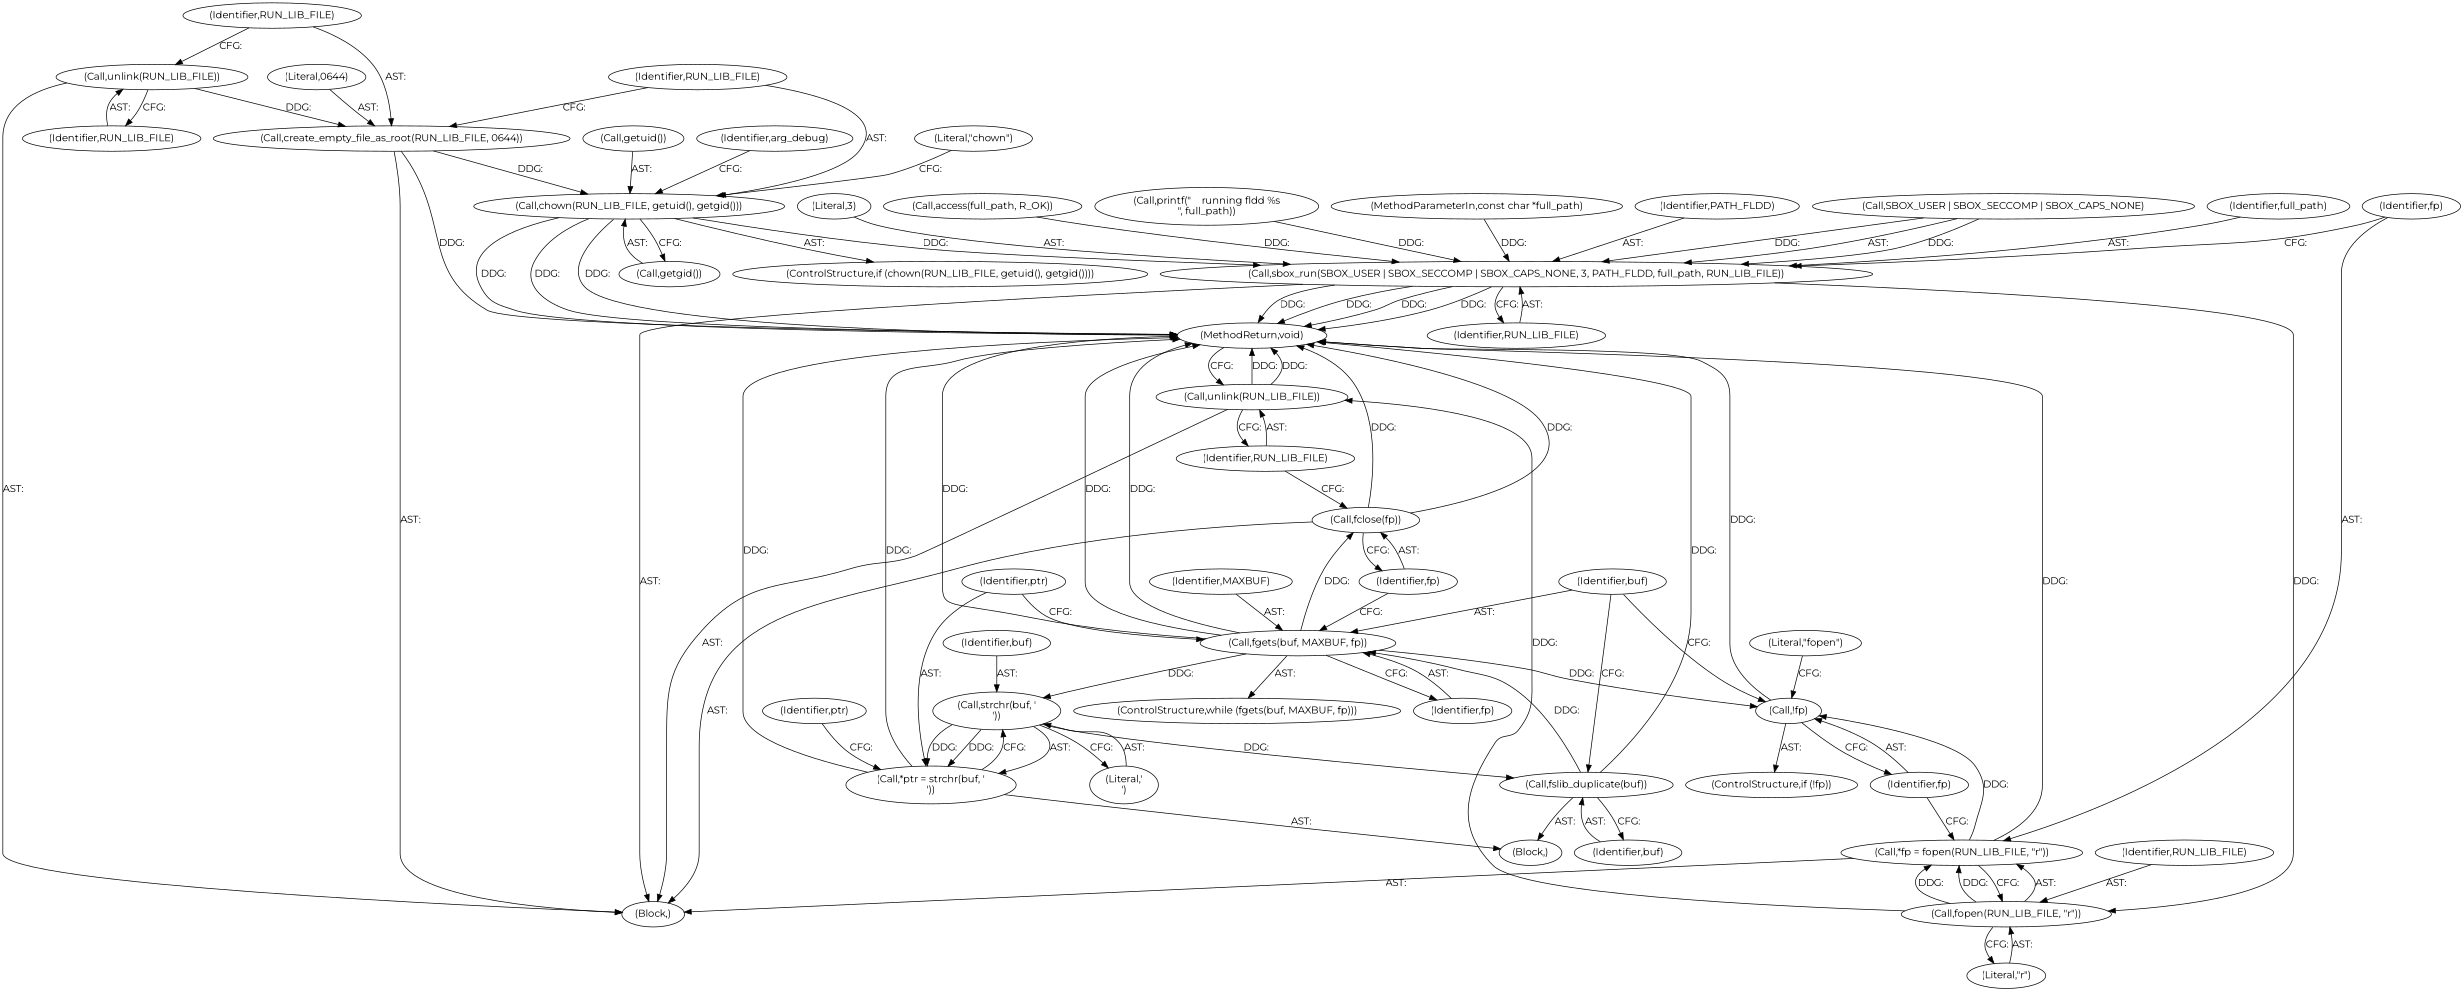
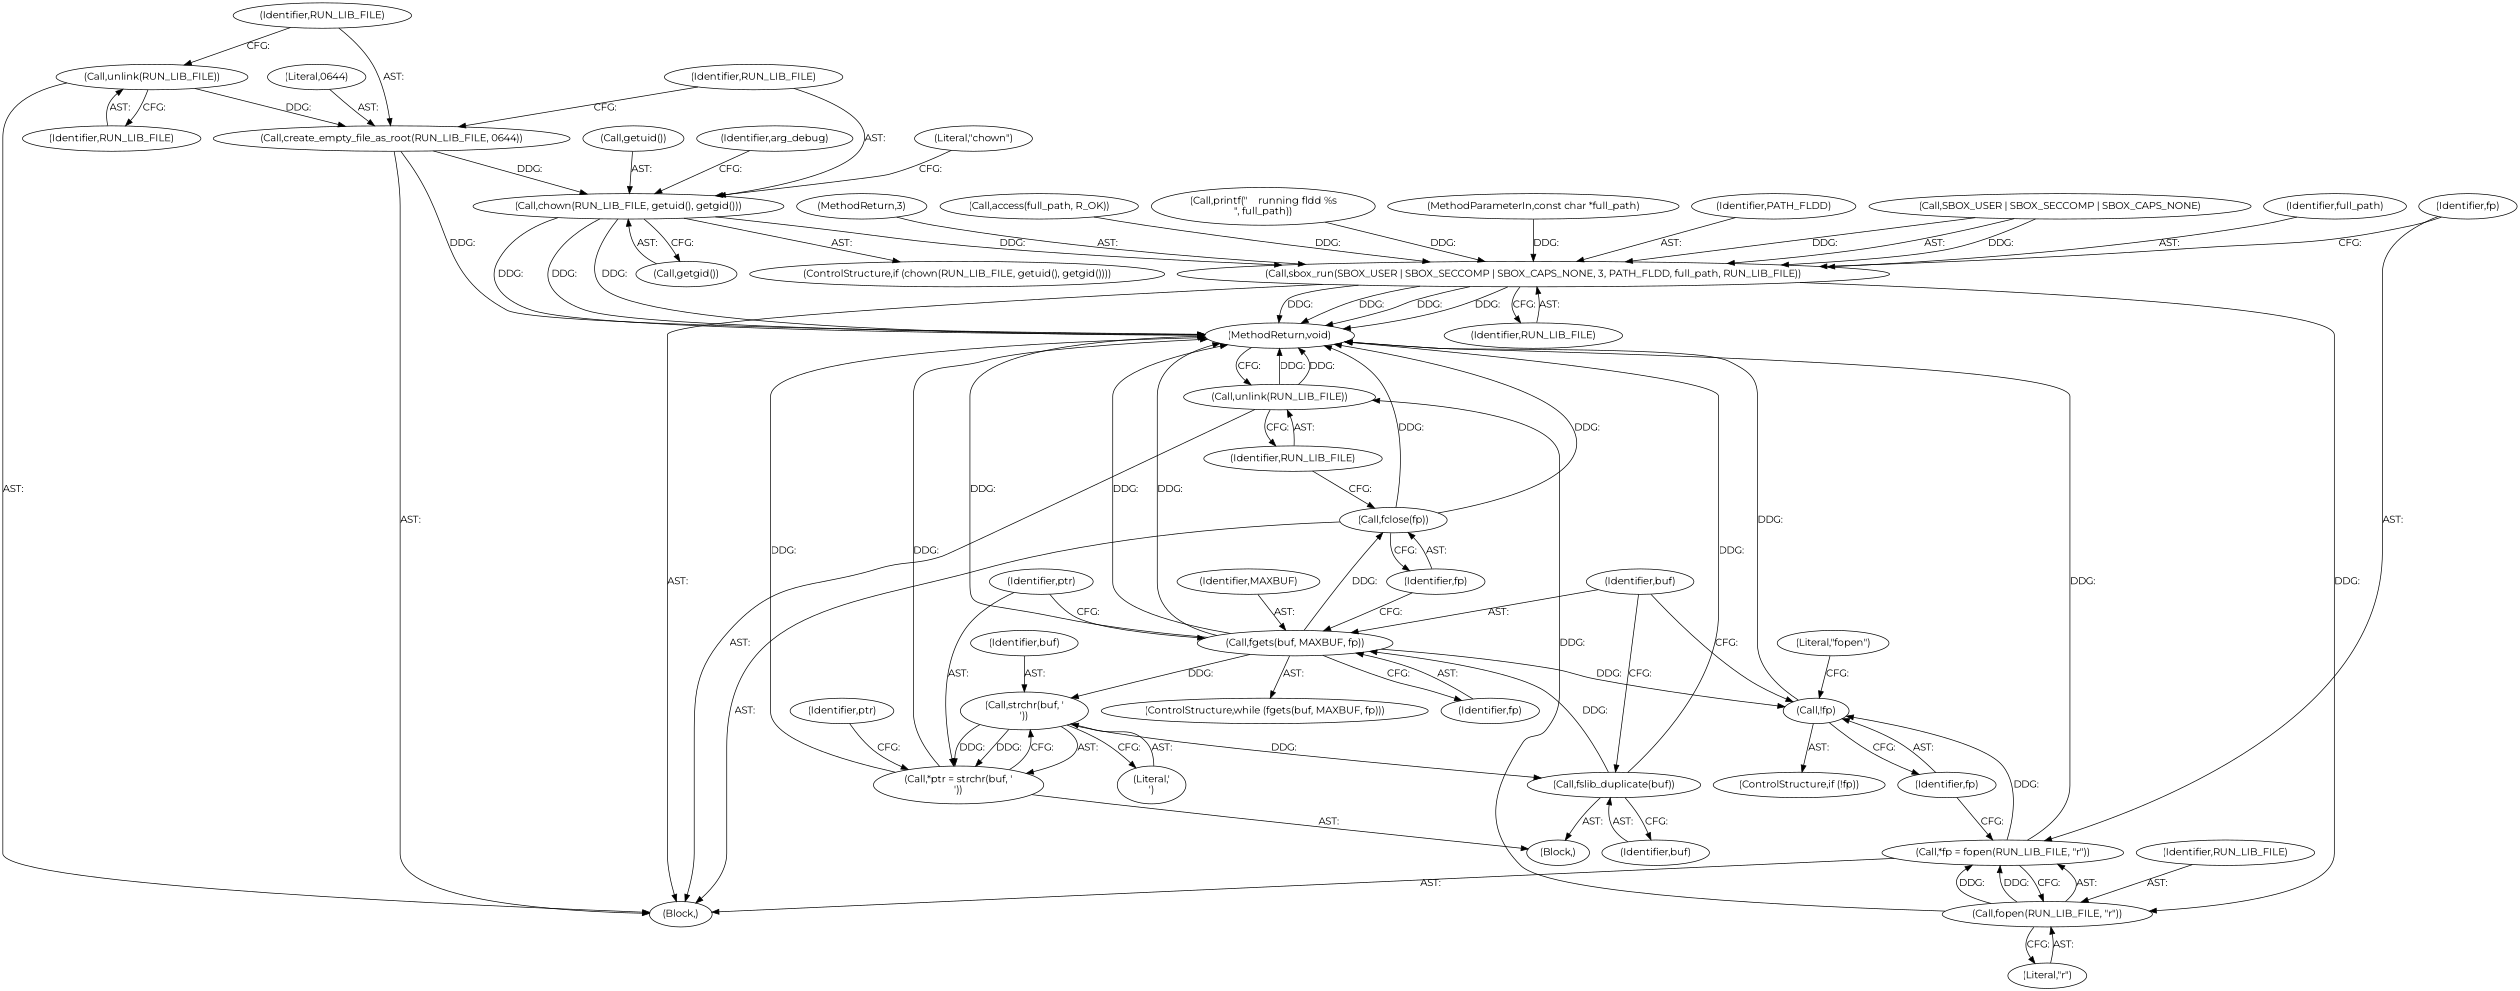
node "(Literal,3)": label "(Literal,3)" -> "(MethodReturn,3)"
